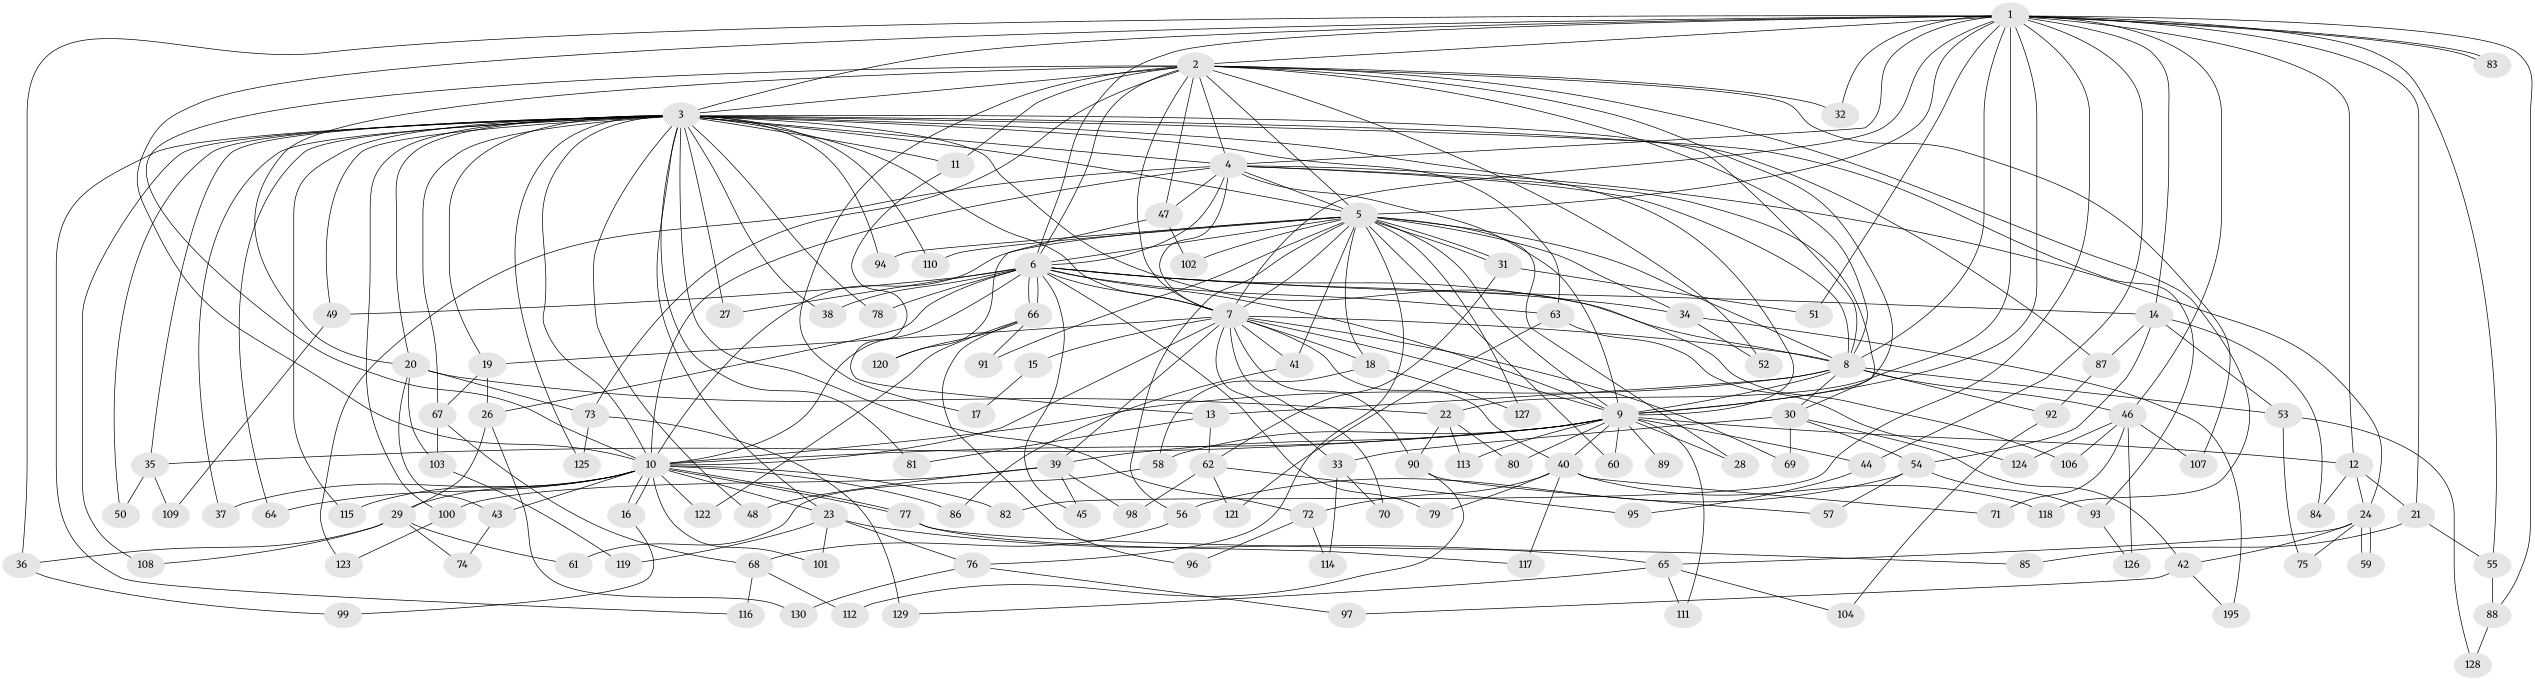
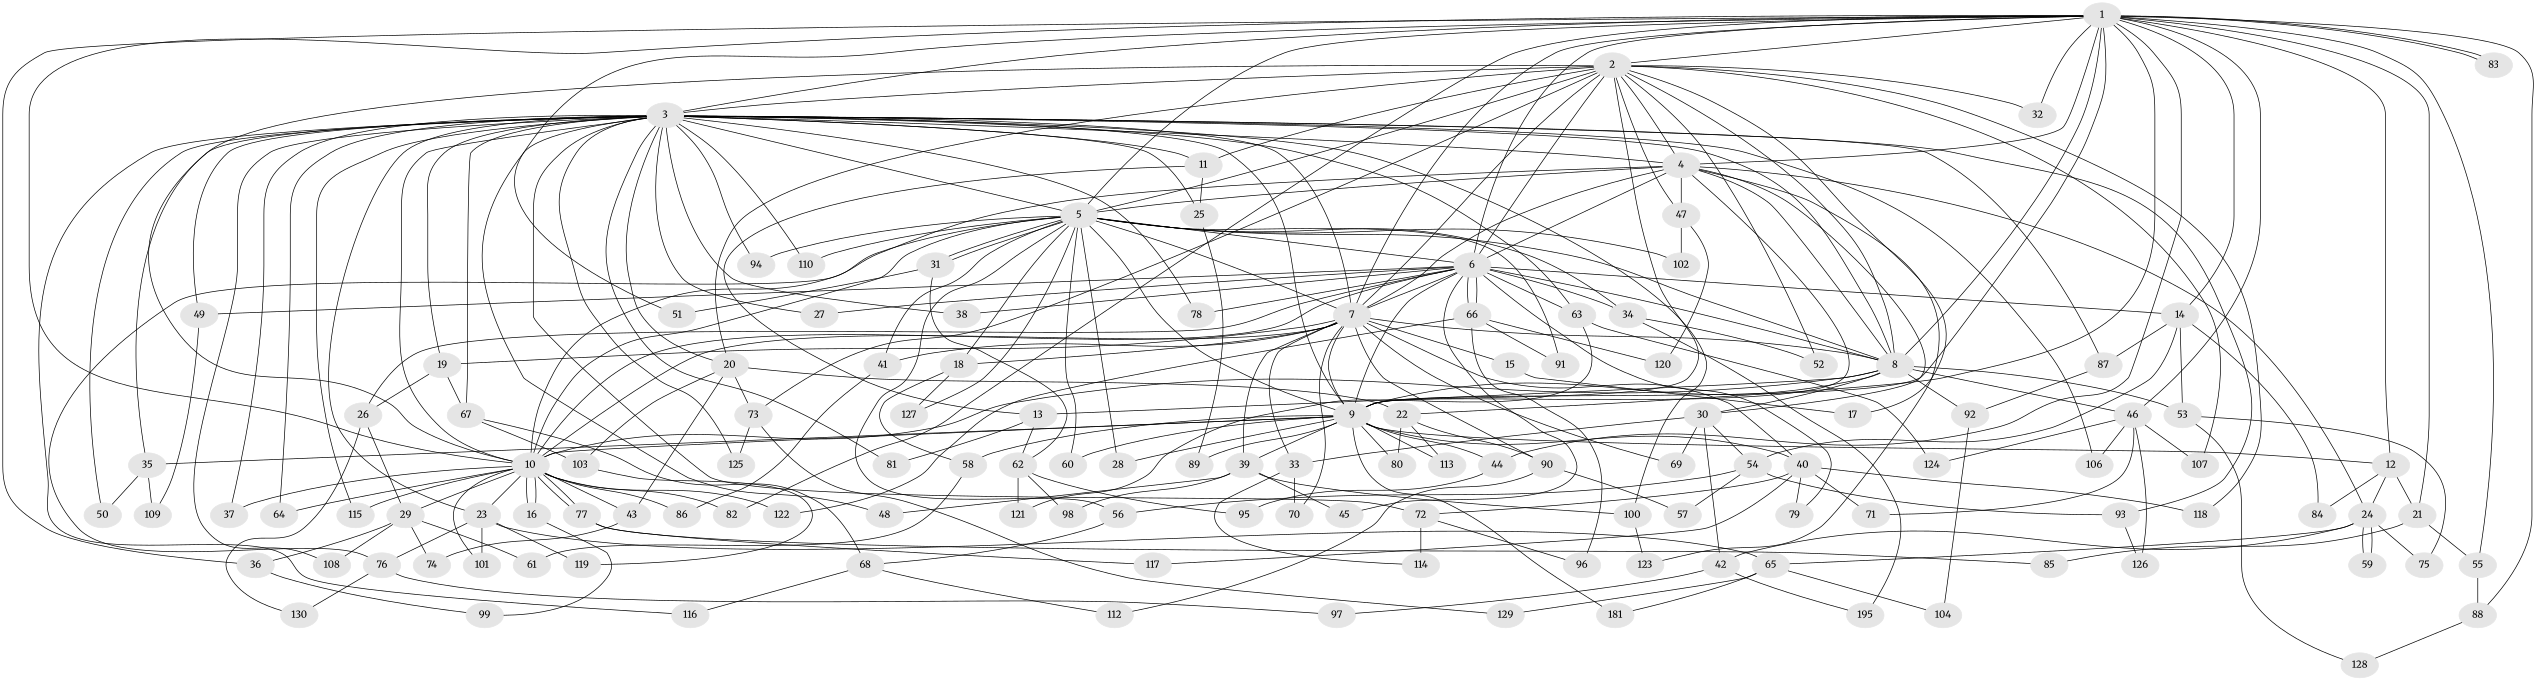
node "25": added
node "111": label "111" -> "181"
